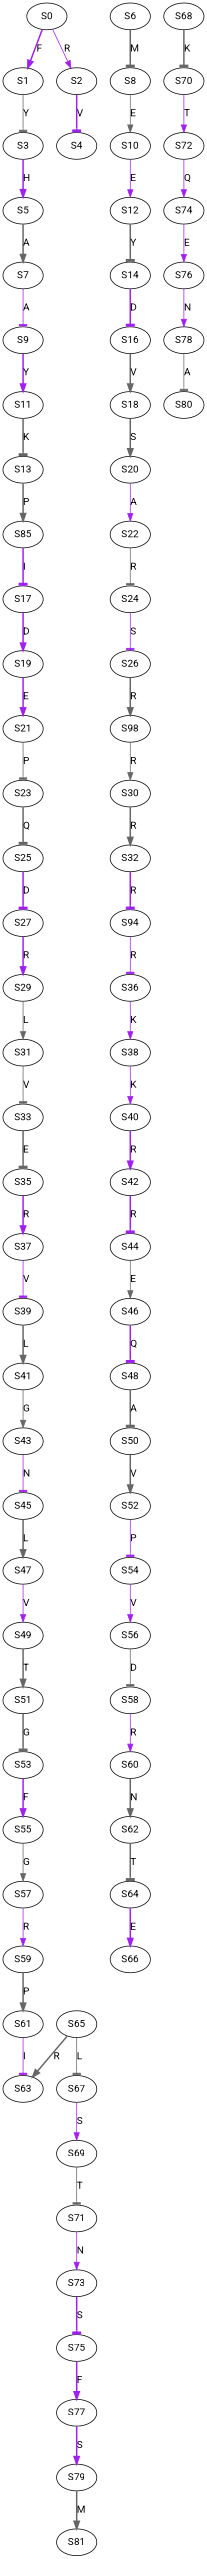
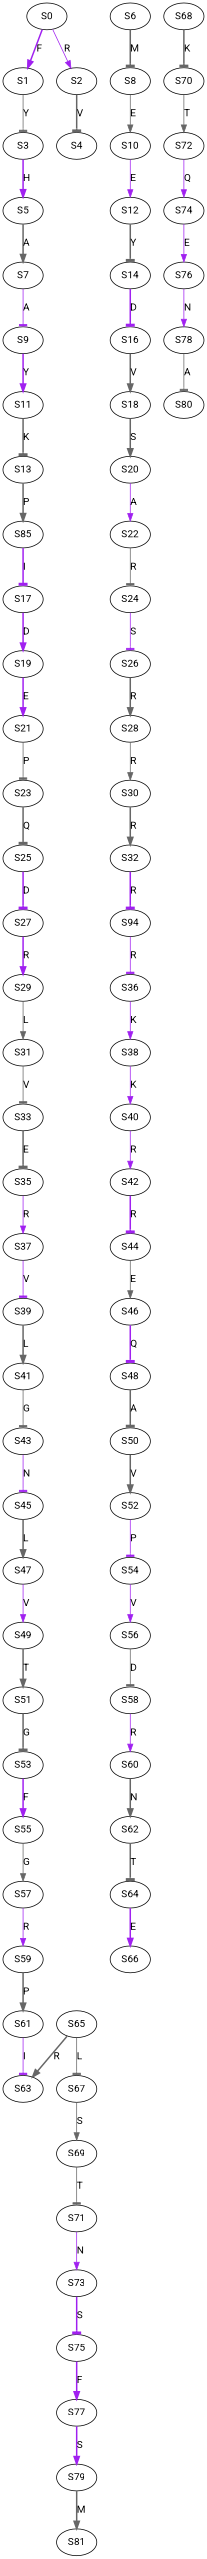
edge "S70" -> "S72": color purple -> gray40
edge "S2" -> "S4": color purple -> gray40
node "S98": label "S98" -> "S28"
edge "S40" -> "S42": style bold -> solid
edge "S35" -> "S37": style bold -> solid
edge "S41" -> "S43": arrowhead normal -> tee
edge "S67" -> "S69": color purple -> gray40
